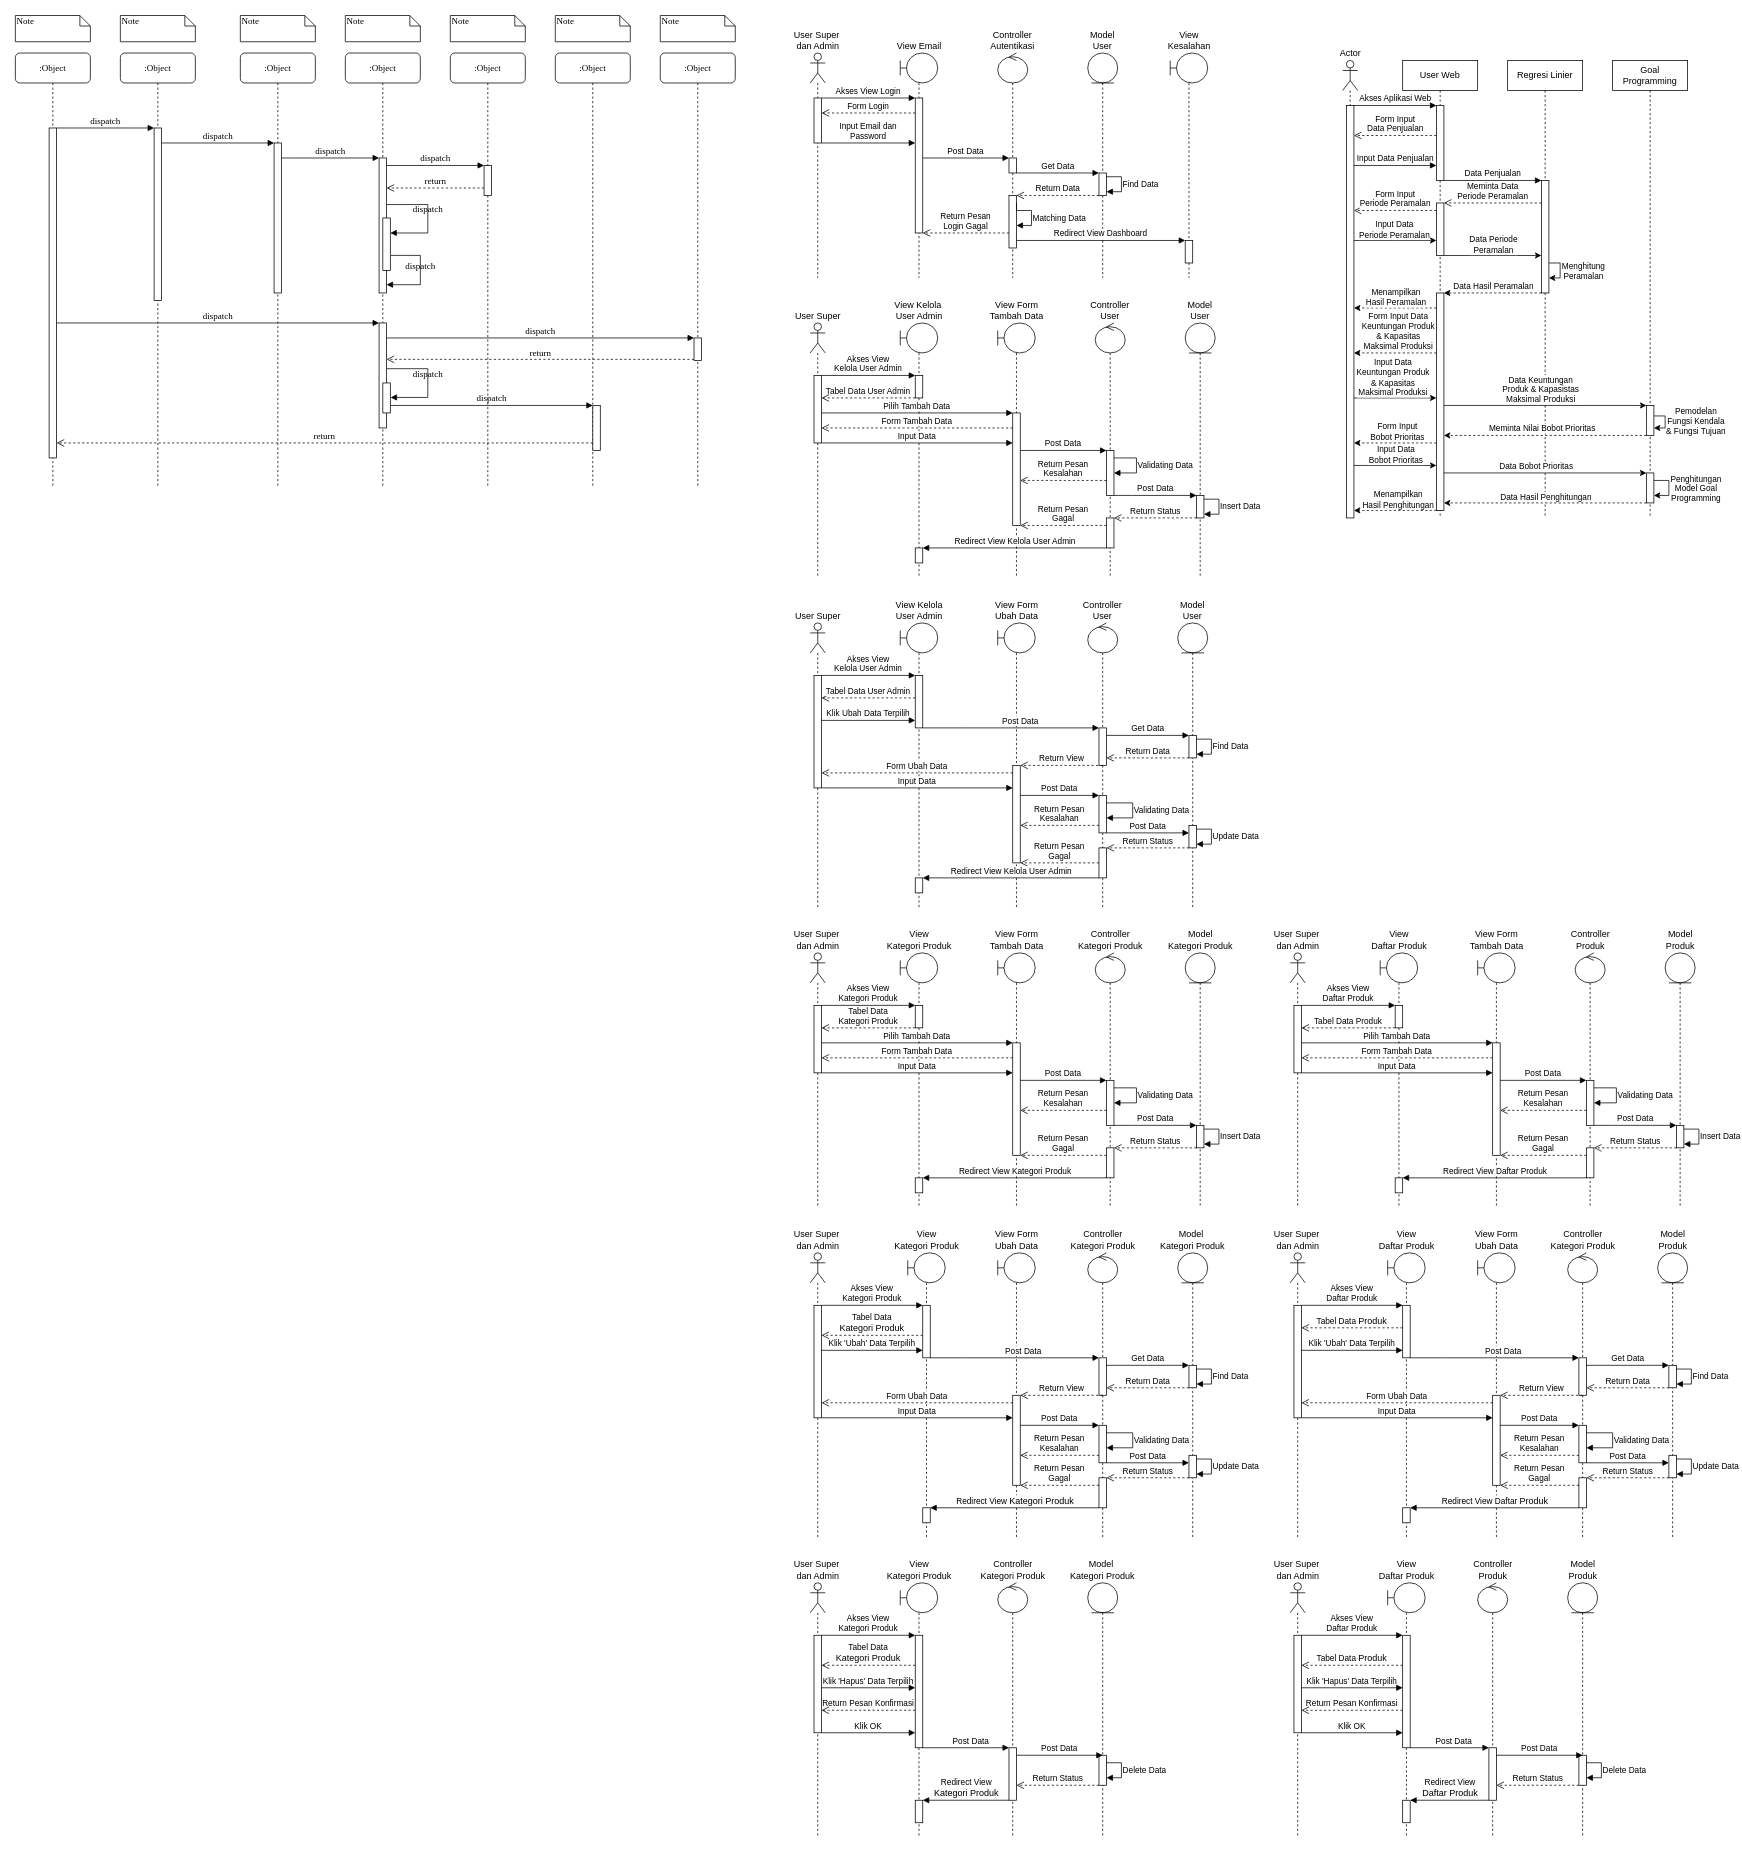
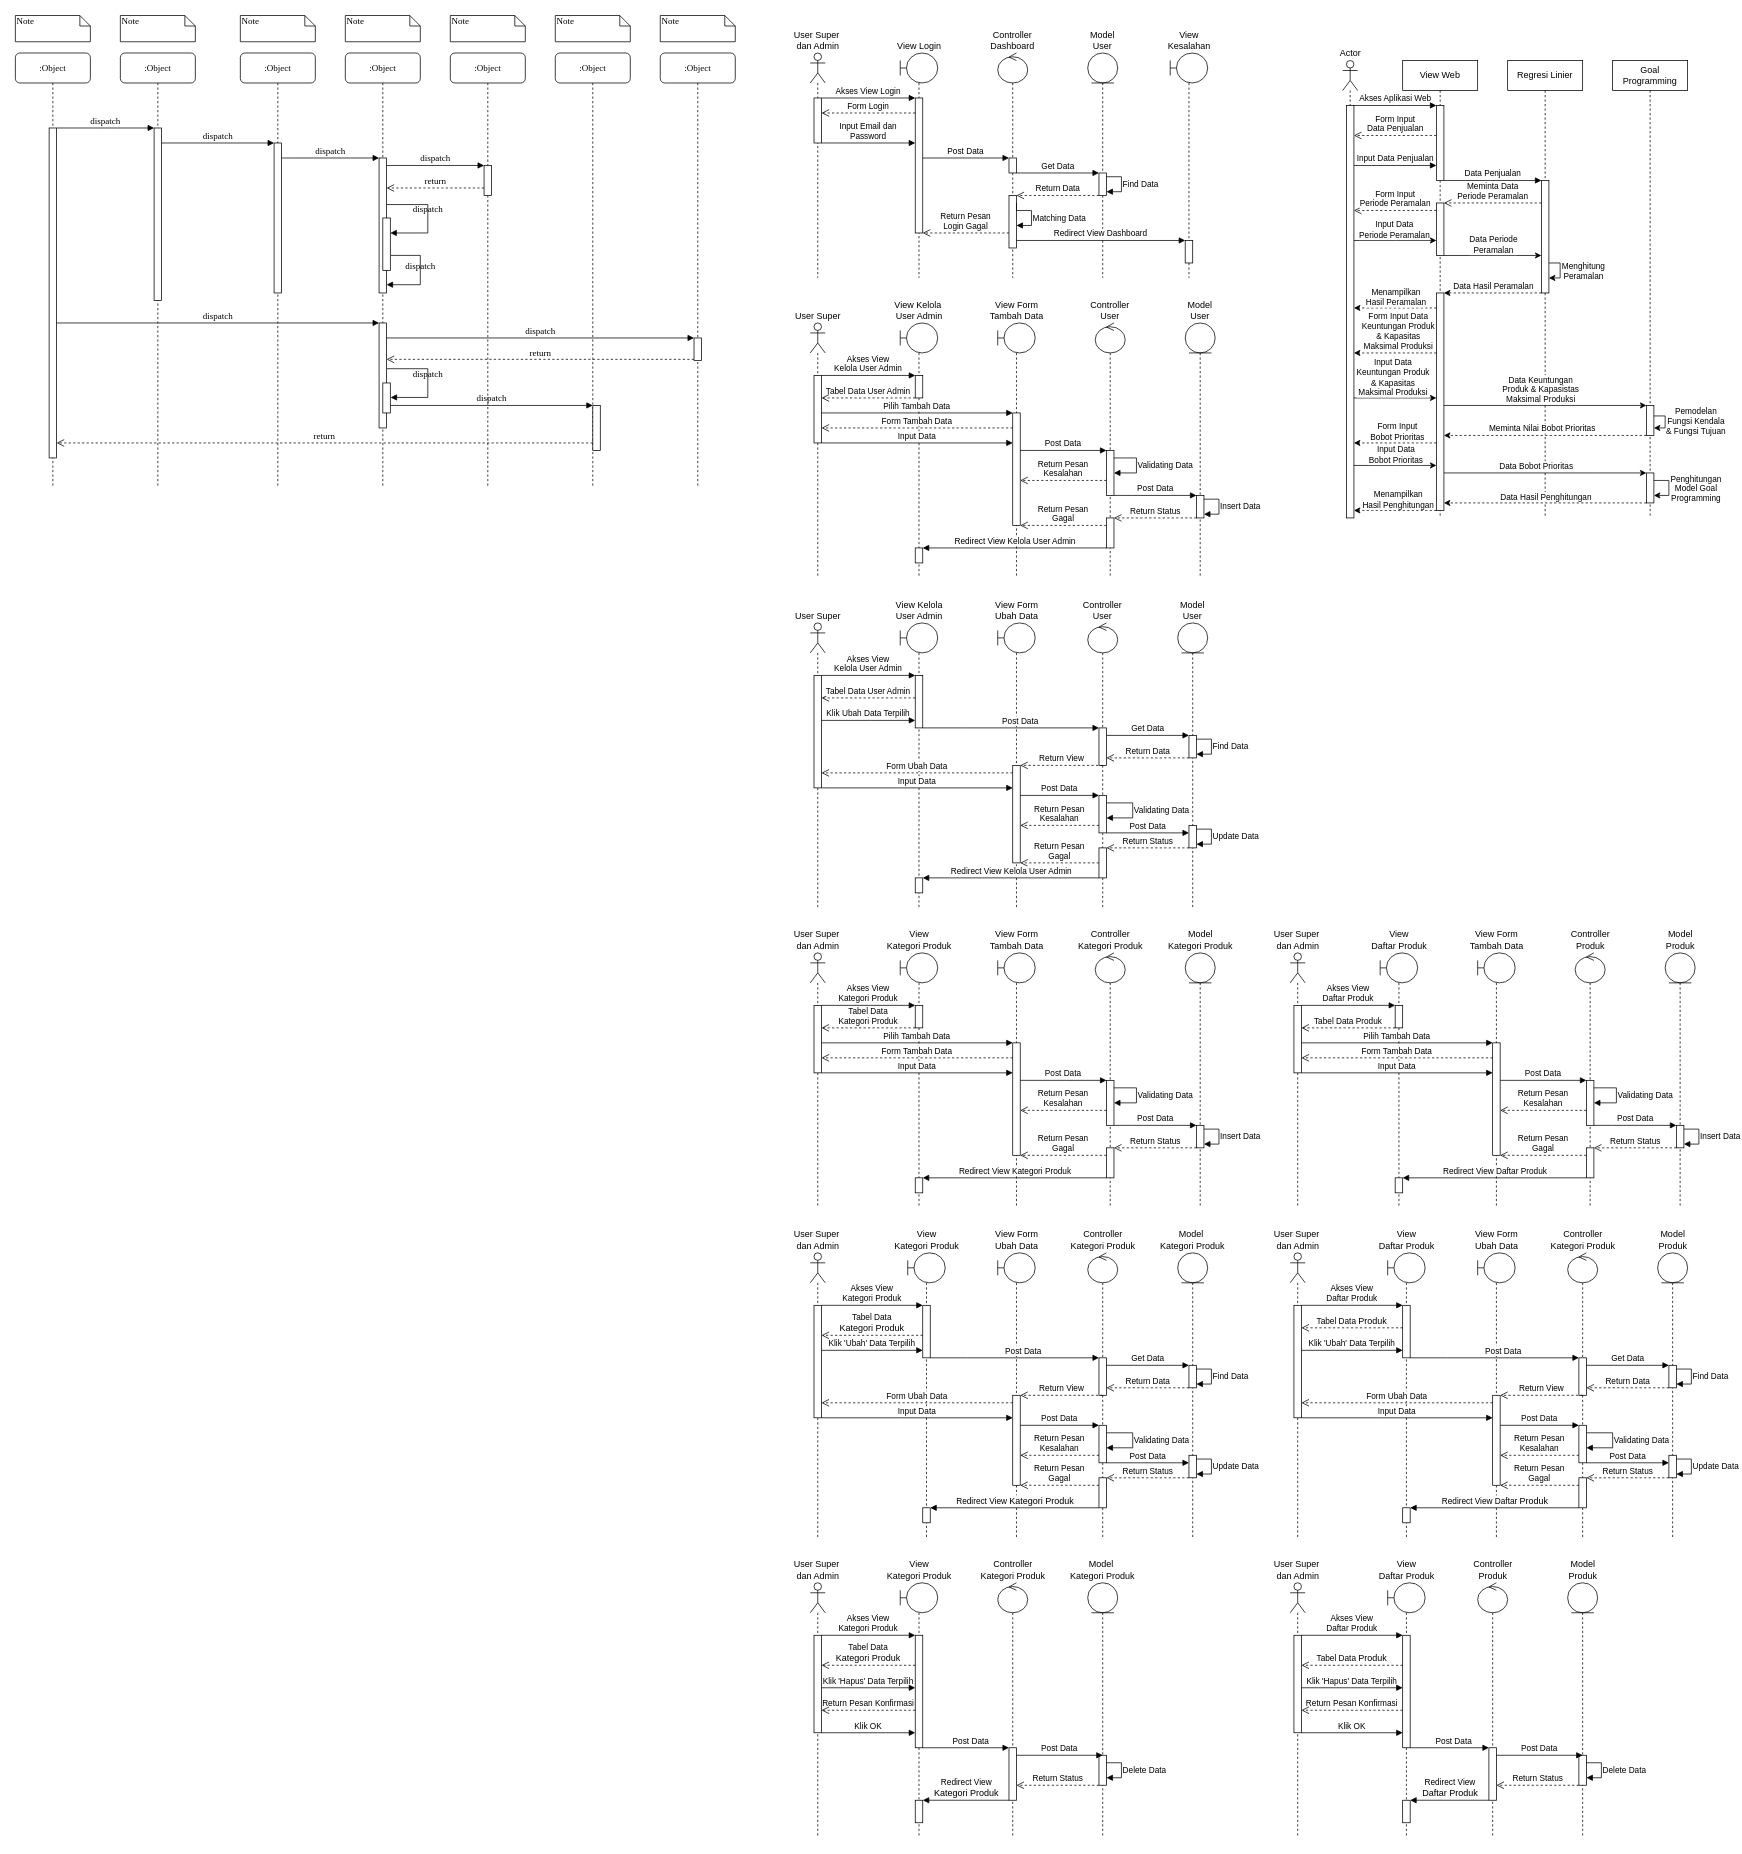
node "Controller Autentikasi": label "Controller Autentikasi" -> "Controller Dashboard"
node "View Email": label "View Email" -> "View Login"
node "User Web": label "User Web" -> "View Web"
